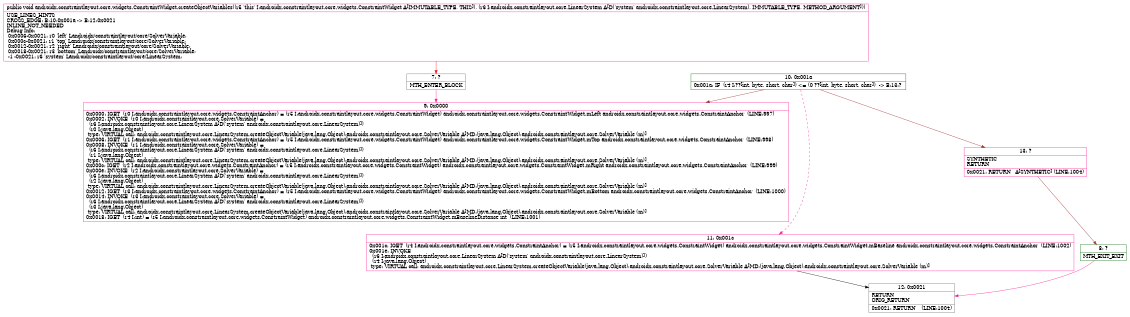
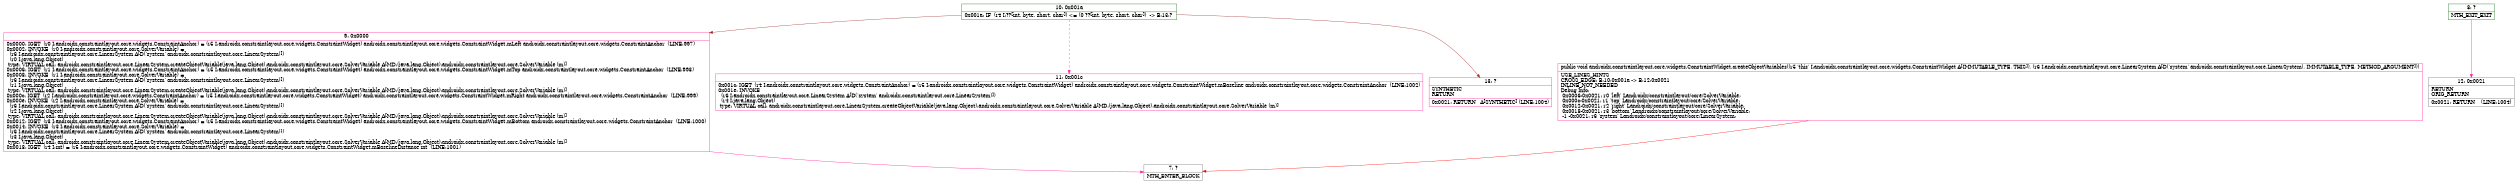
edge "7: ?" -> "9: 0x0000": reversed
edge "13: ?" -> "8: ?": removed
edge "11: 0x001c" -> "12: 0x0021": removed
